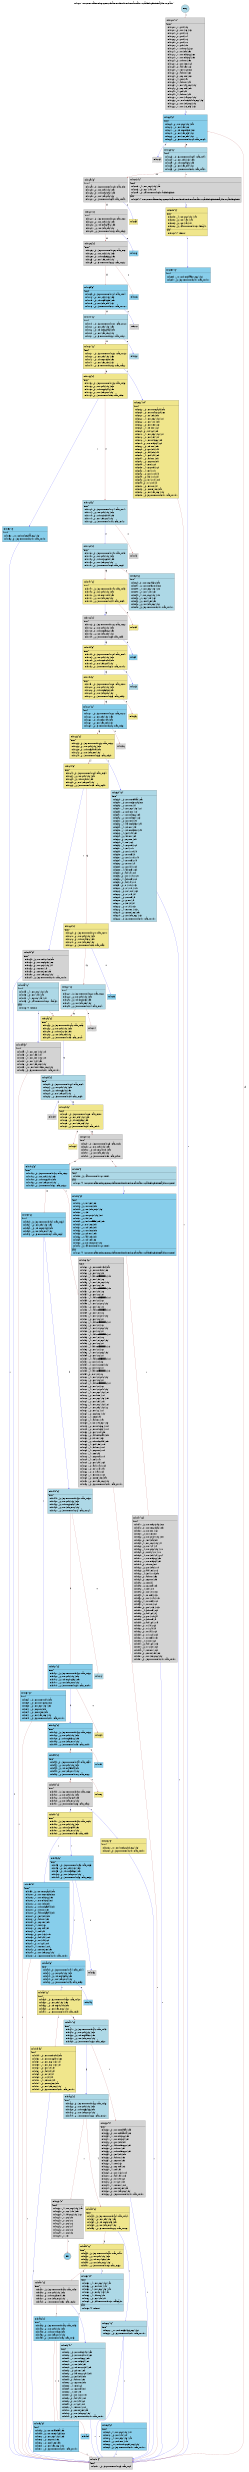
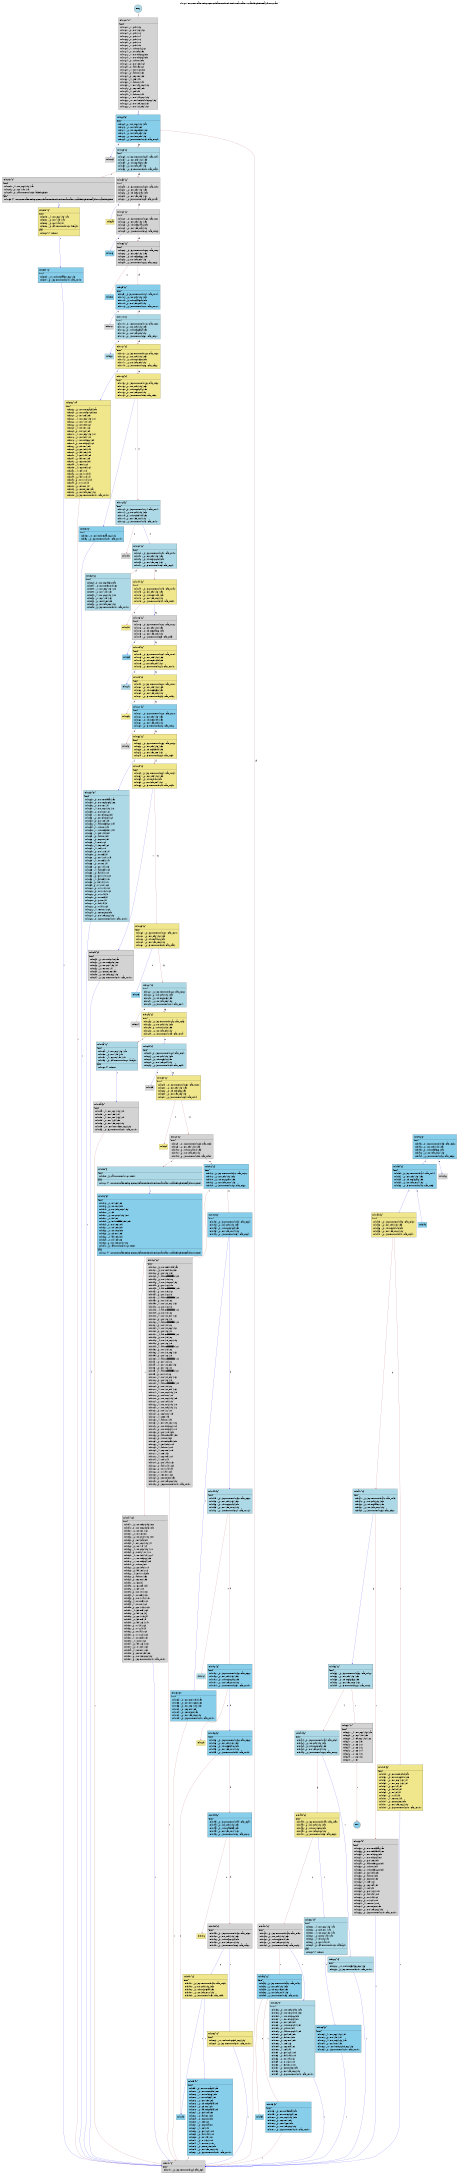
edge "0x401dca [16]" -> "0x4018a3 [28]": reversed
edge "0x4019d7 [28]" -> "0x4019f3 [28]": now "0x4019d7 [28]" -> "0x401dbb"
node "0x401a7f [28]": fillcolor khaki -> lightblue
edge "0x402628 [15]" -> "0x401e6f [32]": now "0x401e52 [29]" -> "0x401e6f [32]"
